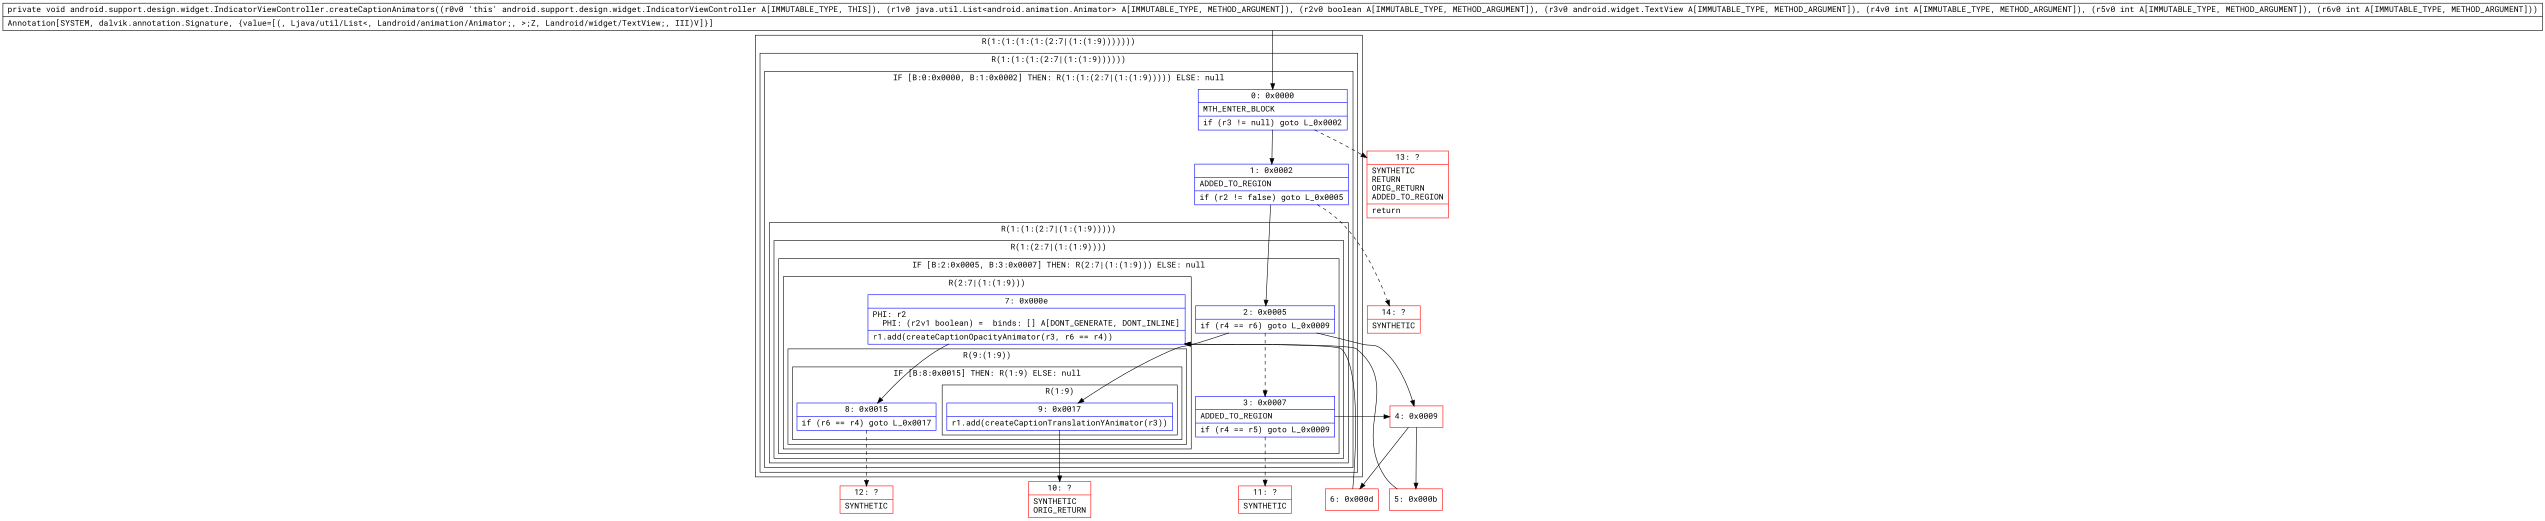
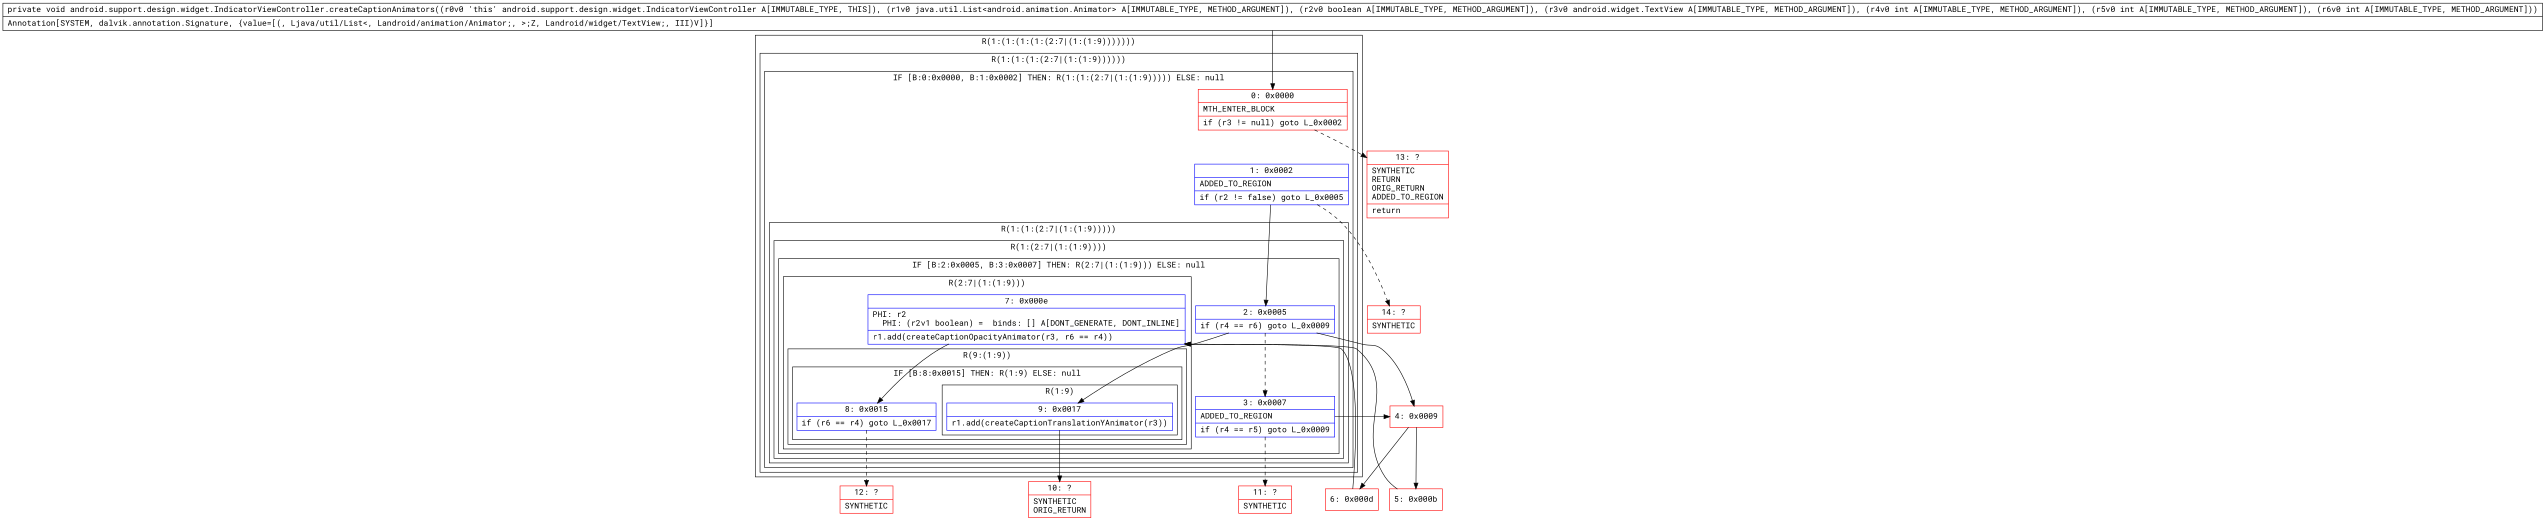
node "0: 0x0000": color blue -> red
edge "0: 0x0000" -> "1: 0x0002": removed
